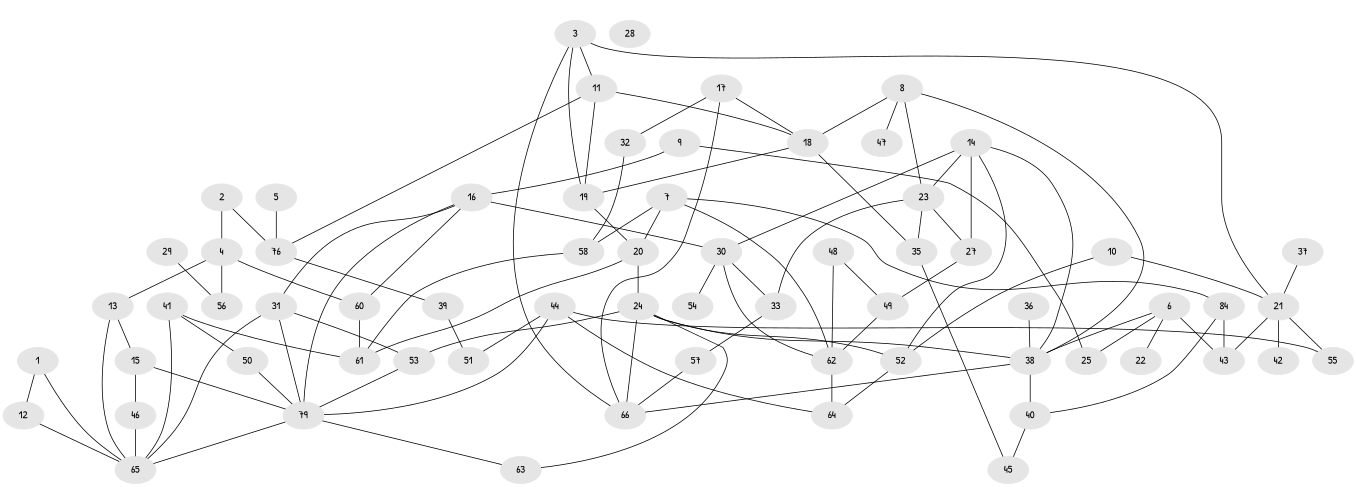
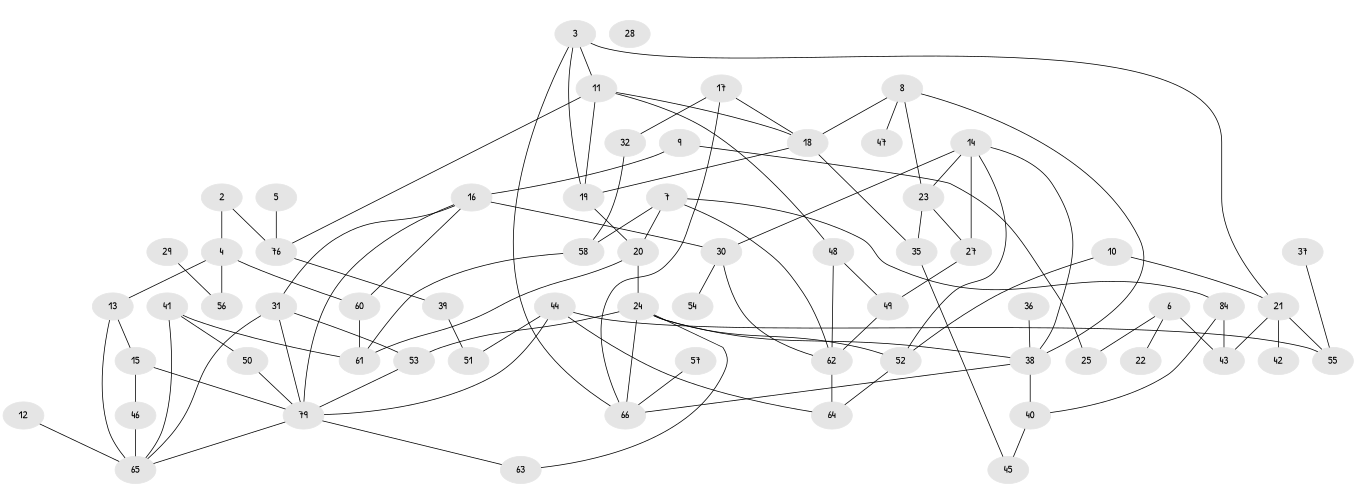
edge "11" -- "48": added
edge "37" -- "21": now "37" -- "55"
node "33": removed
edge "6" -- "38": removed
node "1": removed
